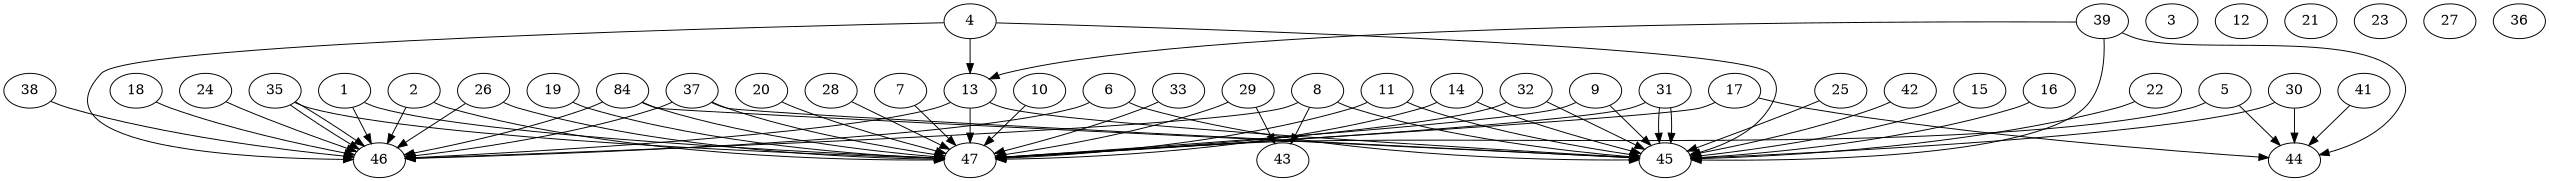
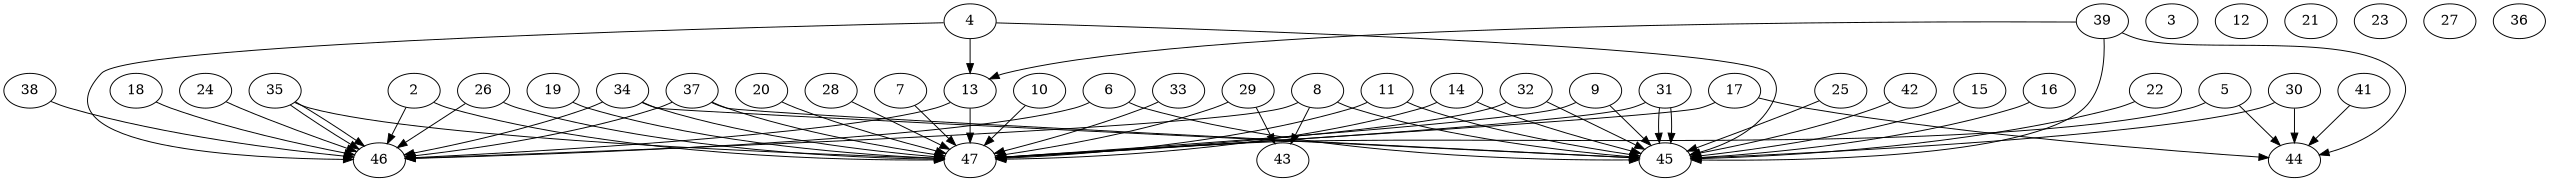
node "1": removed
node "84": label "84" -> "34"
edge "13" -> "45": removed
